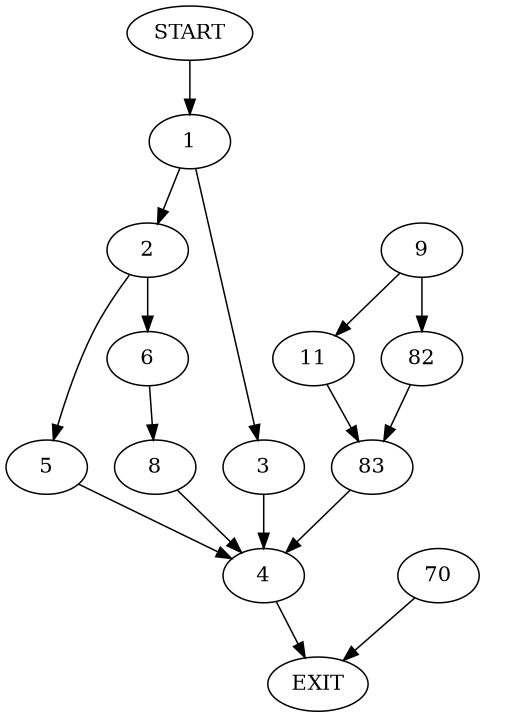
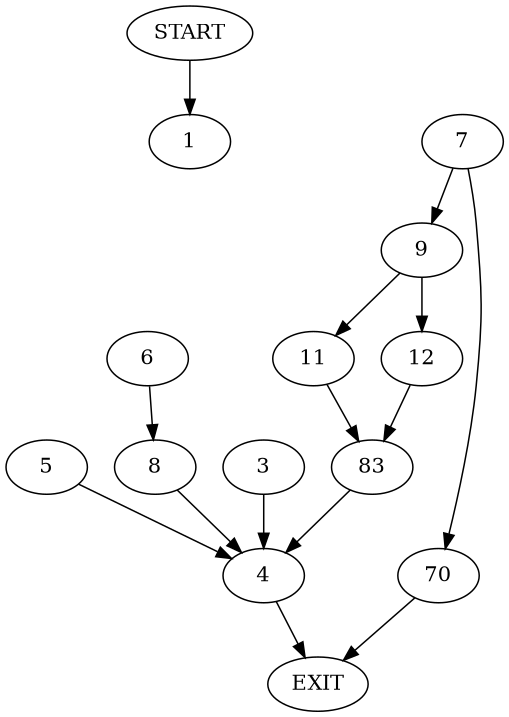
node "7": added
node "2": removed
edge "1" -> "3": removed
node "82": label "82" -> "12"
